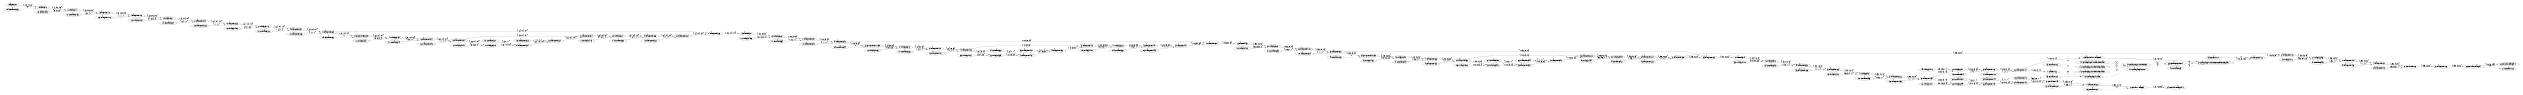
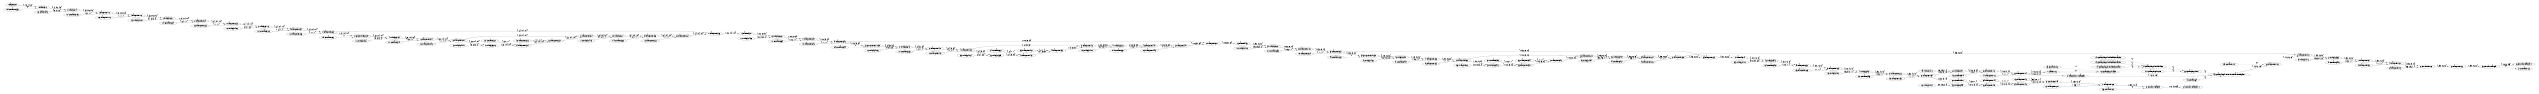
node "146 Constant_1723": removed
